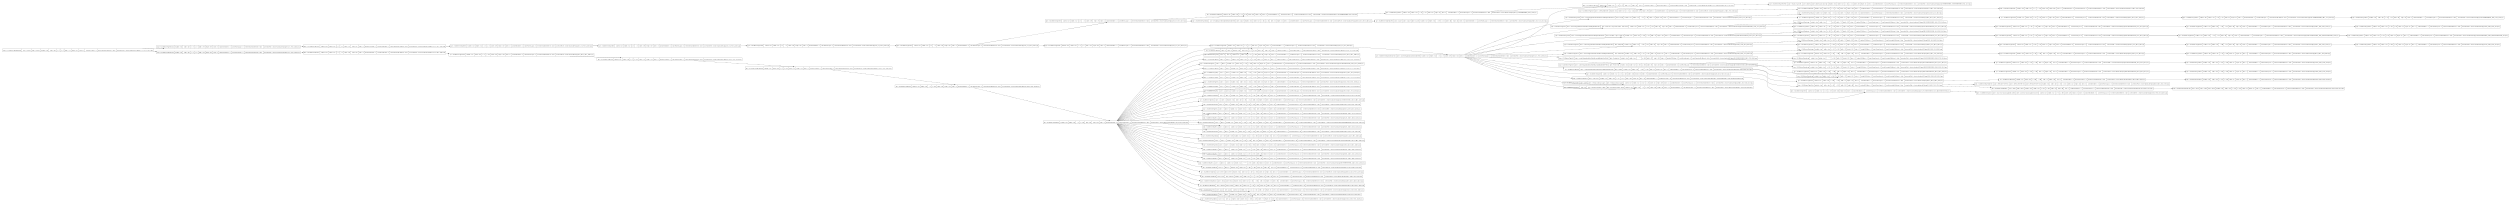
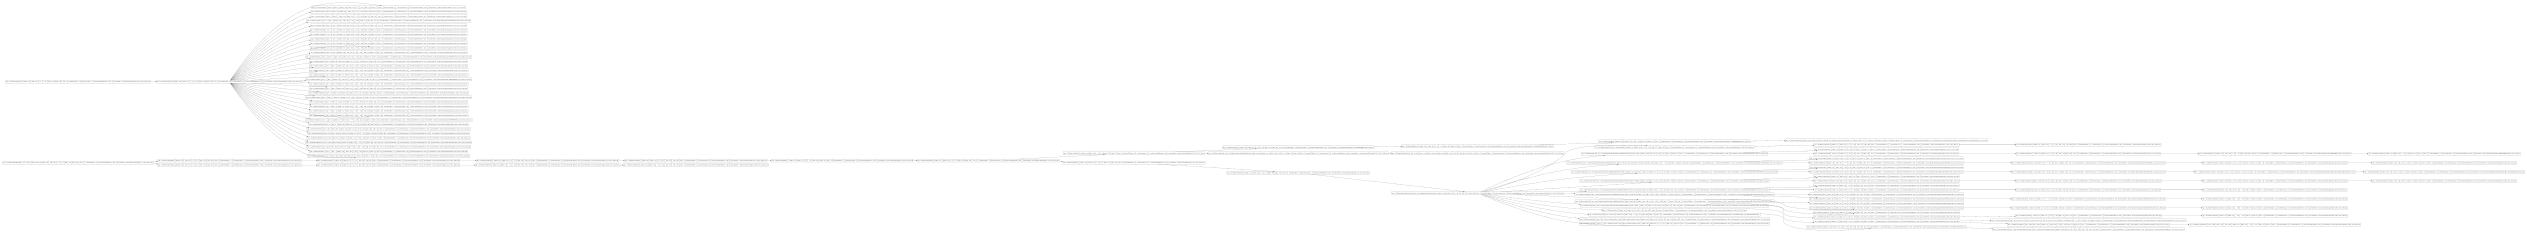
node "type = XCUIElementTypeKeyboard": removed
